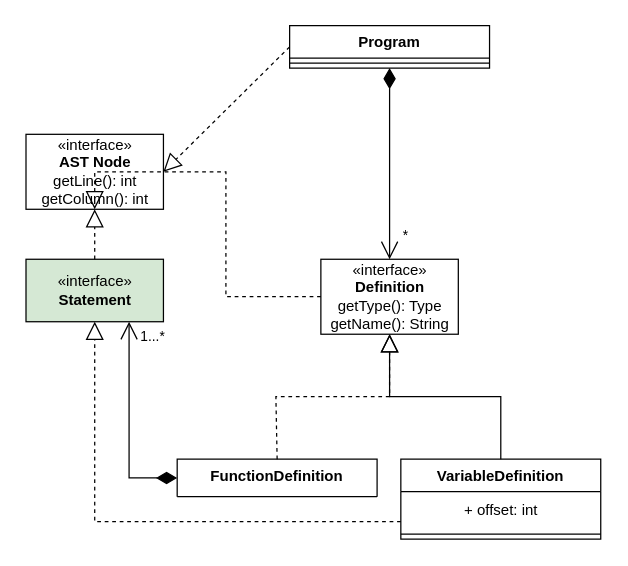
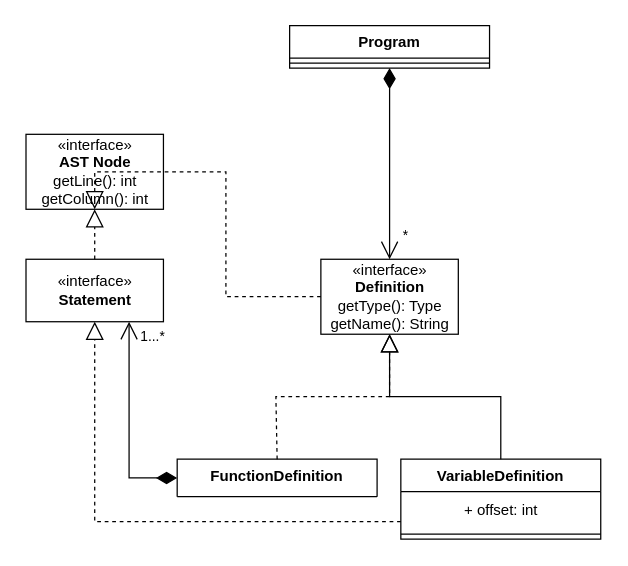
edge "Program" -> "«interface» AST Node getLine(): int getColumn(): int": removed
node "«interface» Statement": fillcolor #d5e8d4 -> #ffffff
